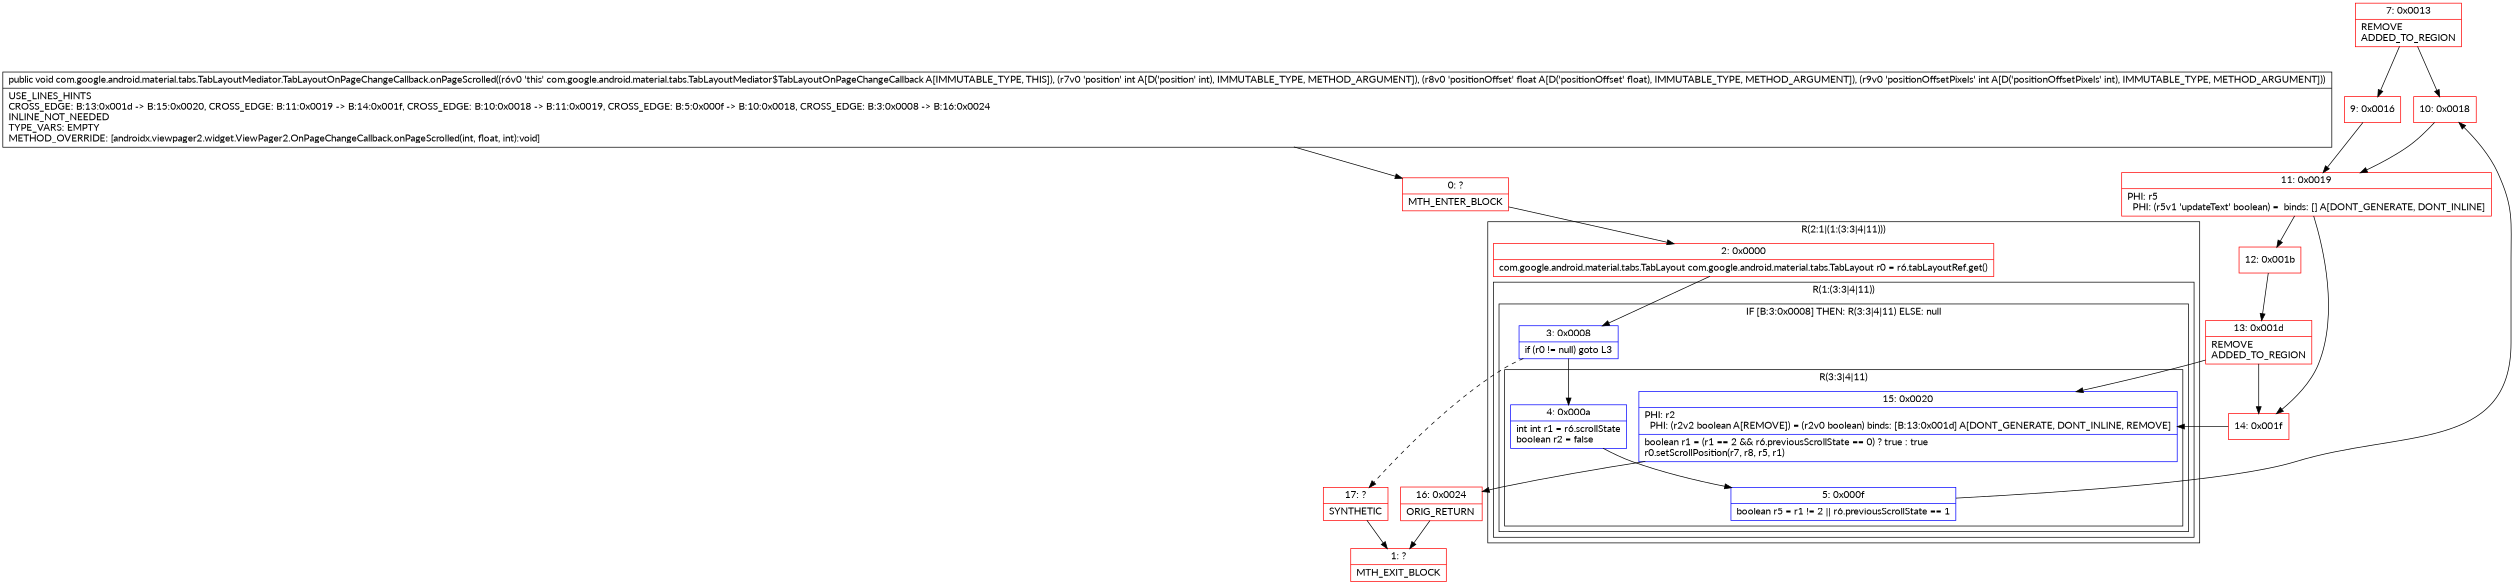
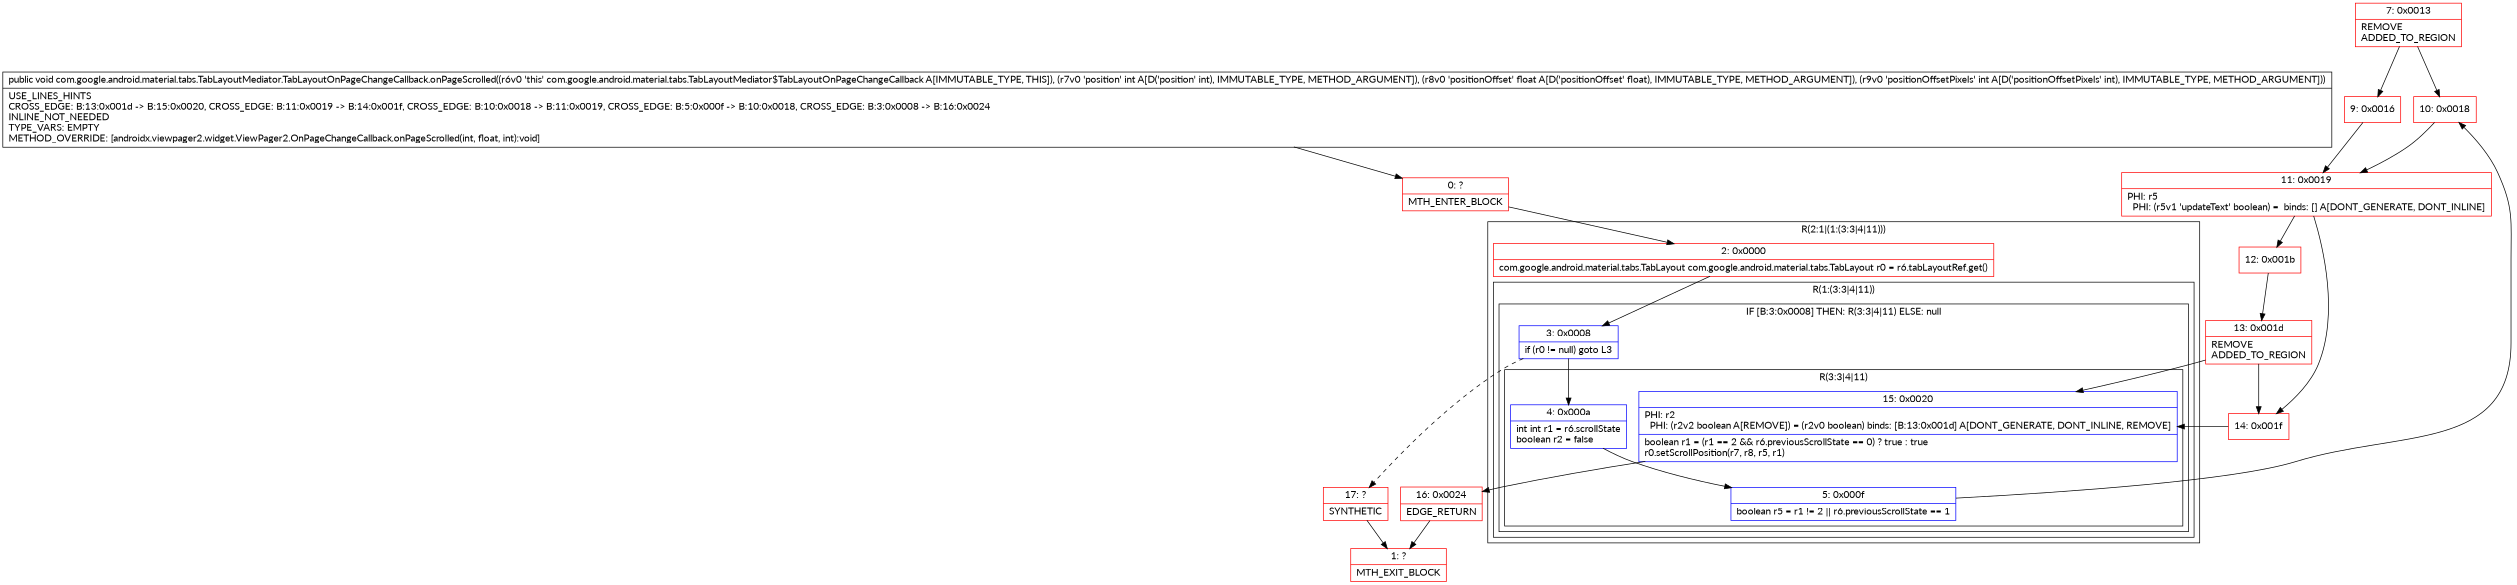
node "16: 0x0024": text "ORIG_RETURN" -> "EDGE_RETURN"
